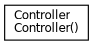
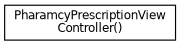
node "Controller Controller()": label "Controller Controller()" -> "PharamcyPrescriptionView Controller()"
